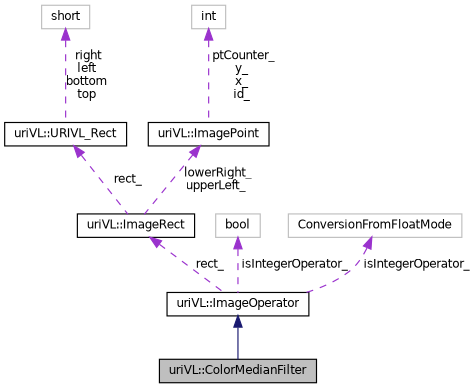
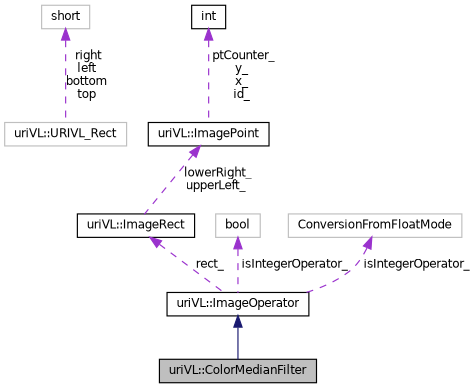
node "int": color grey75 -> black
node "uriVL::URIVL_Rect": color black -> grey75
edge "uriVL::ImageRect" -> "uriVL::URIVL_Rect": removed, label "rect_"
